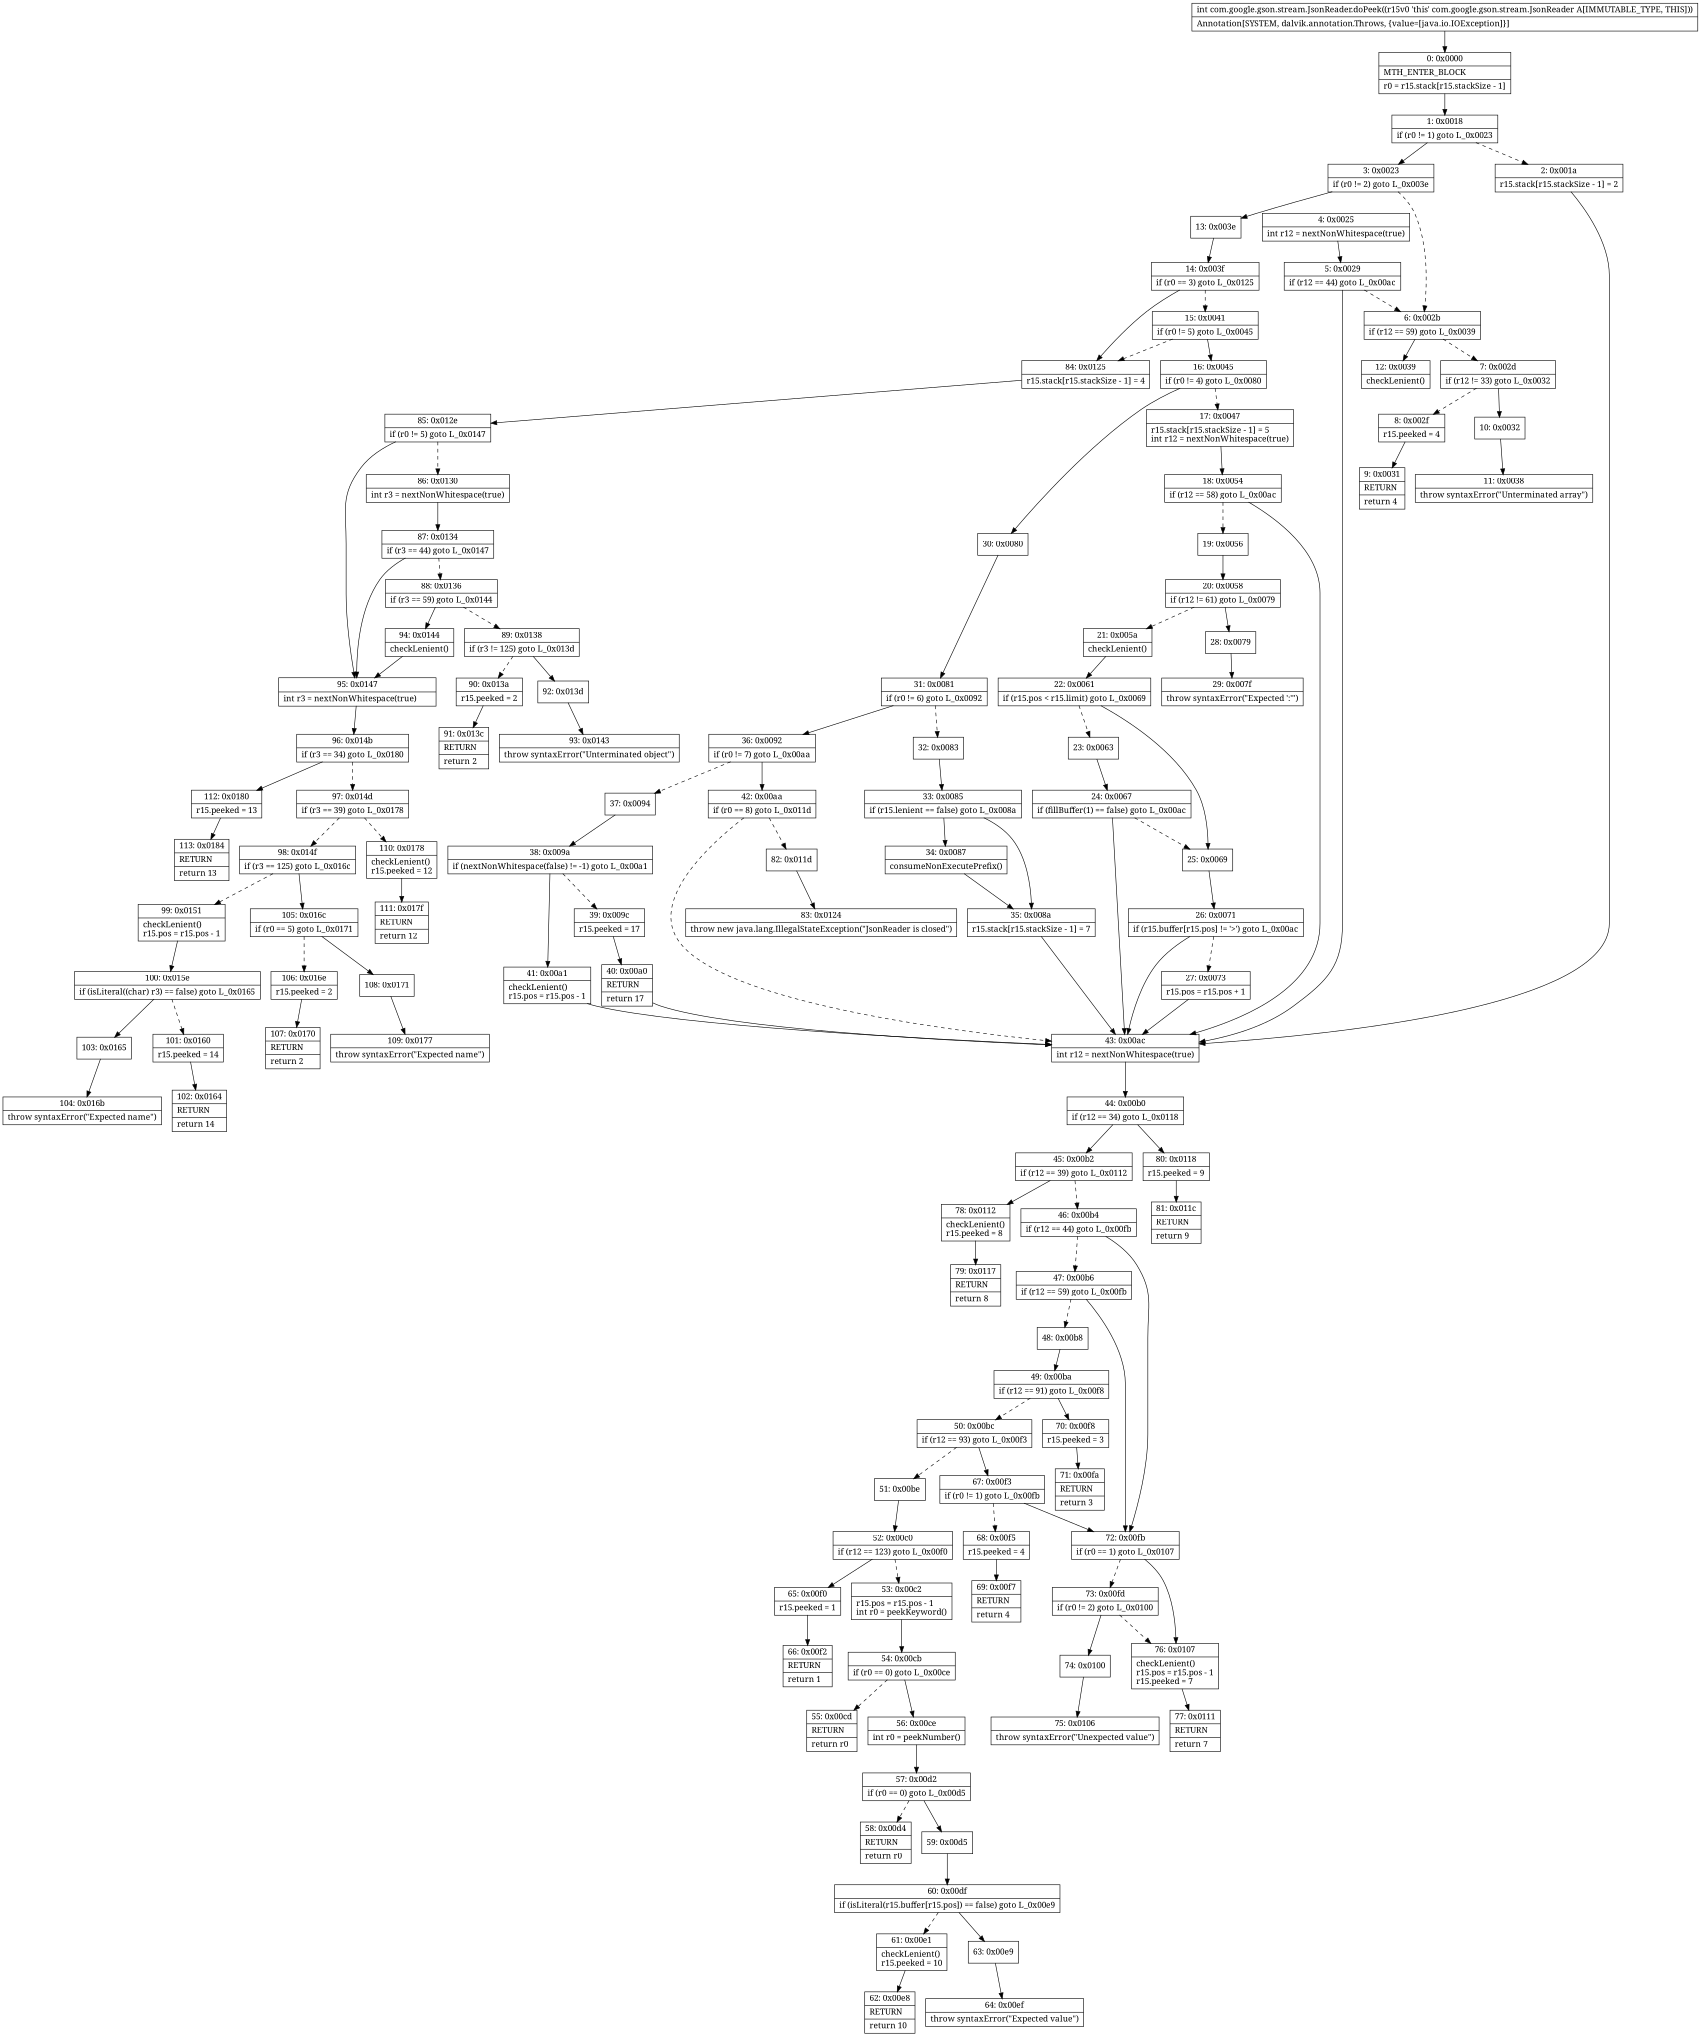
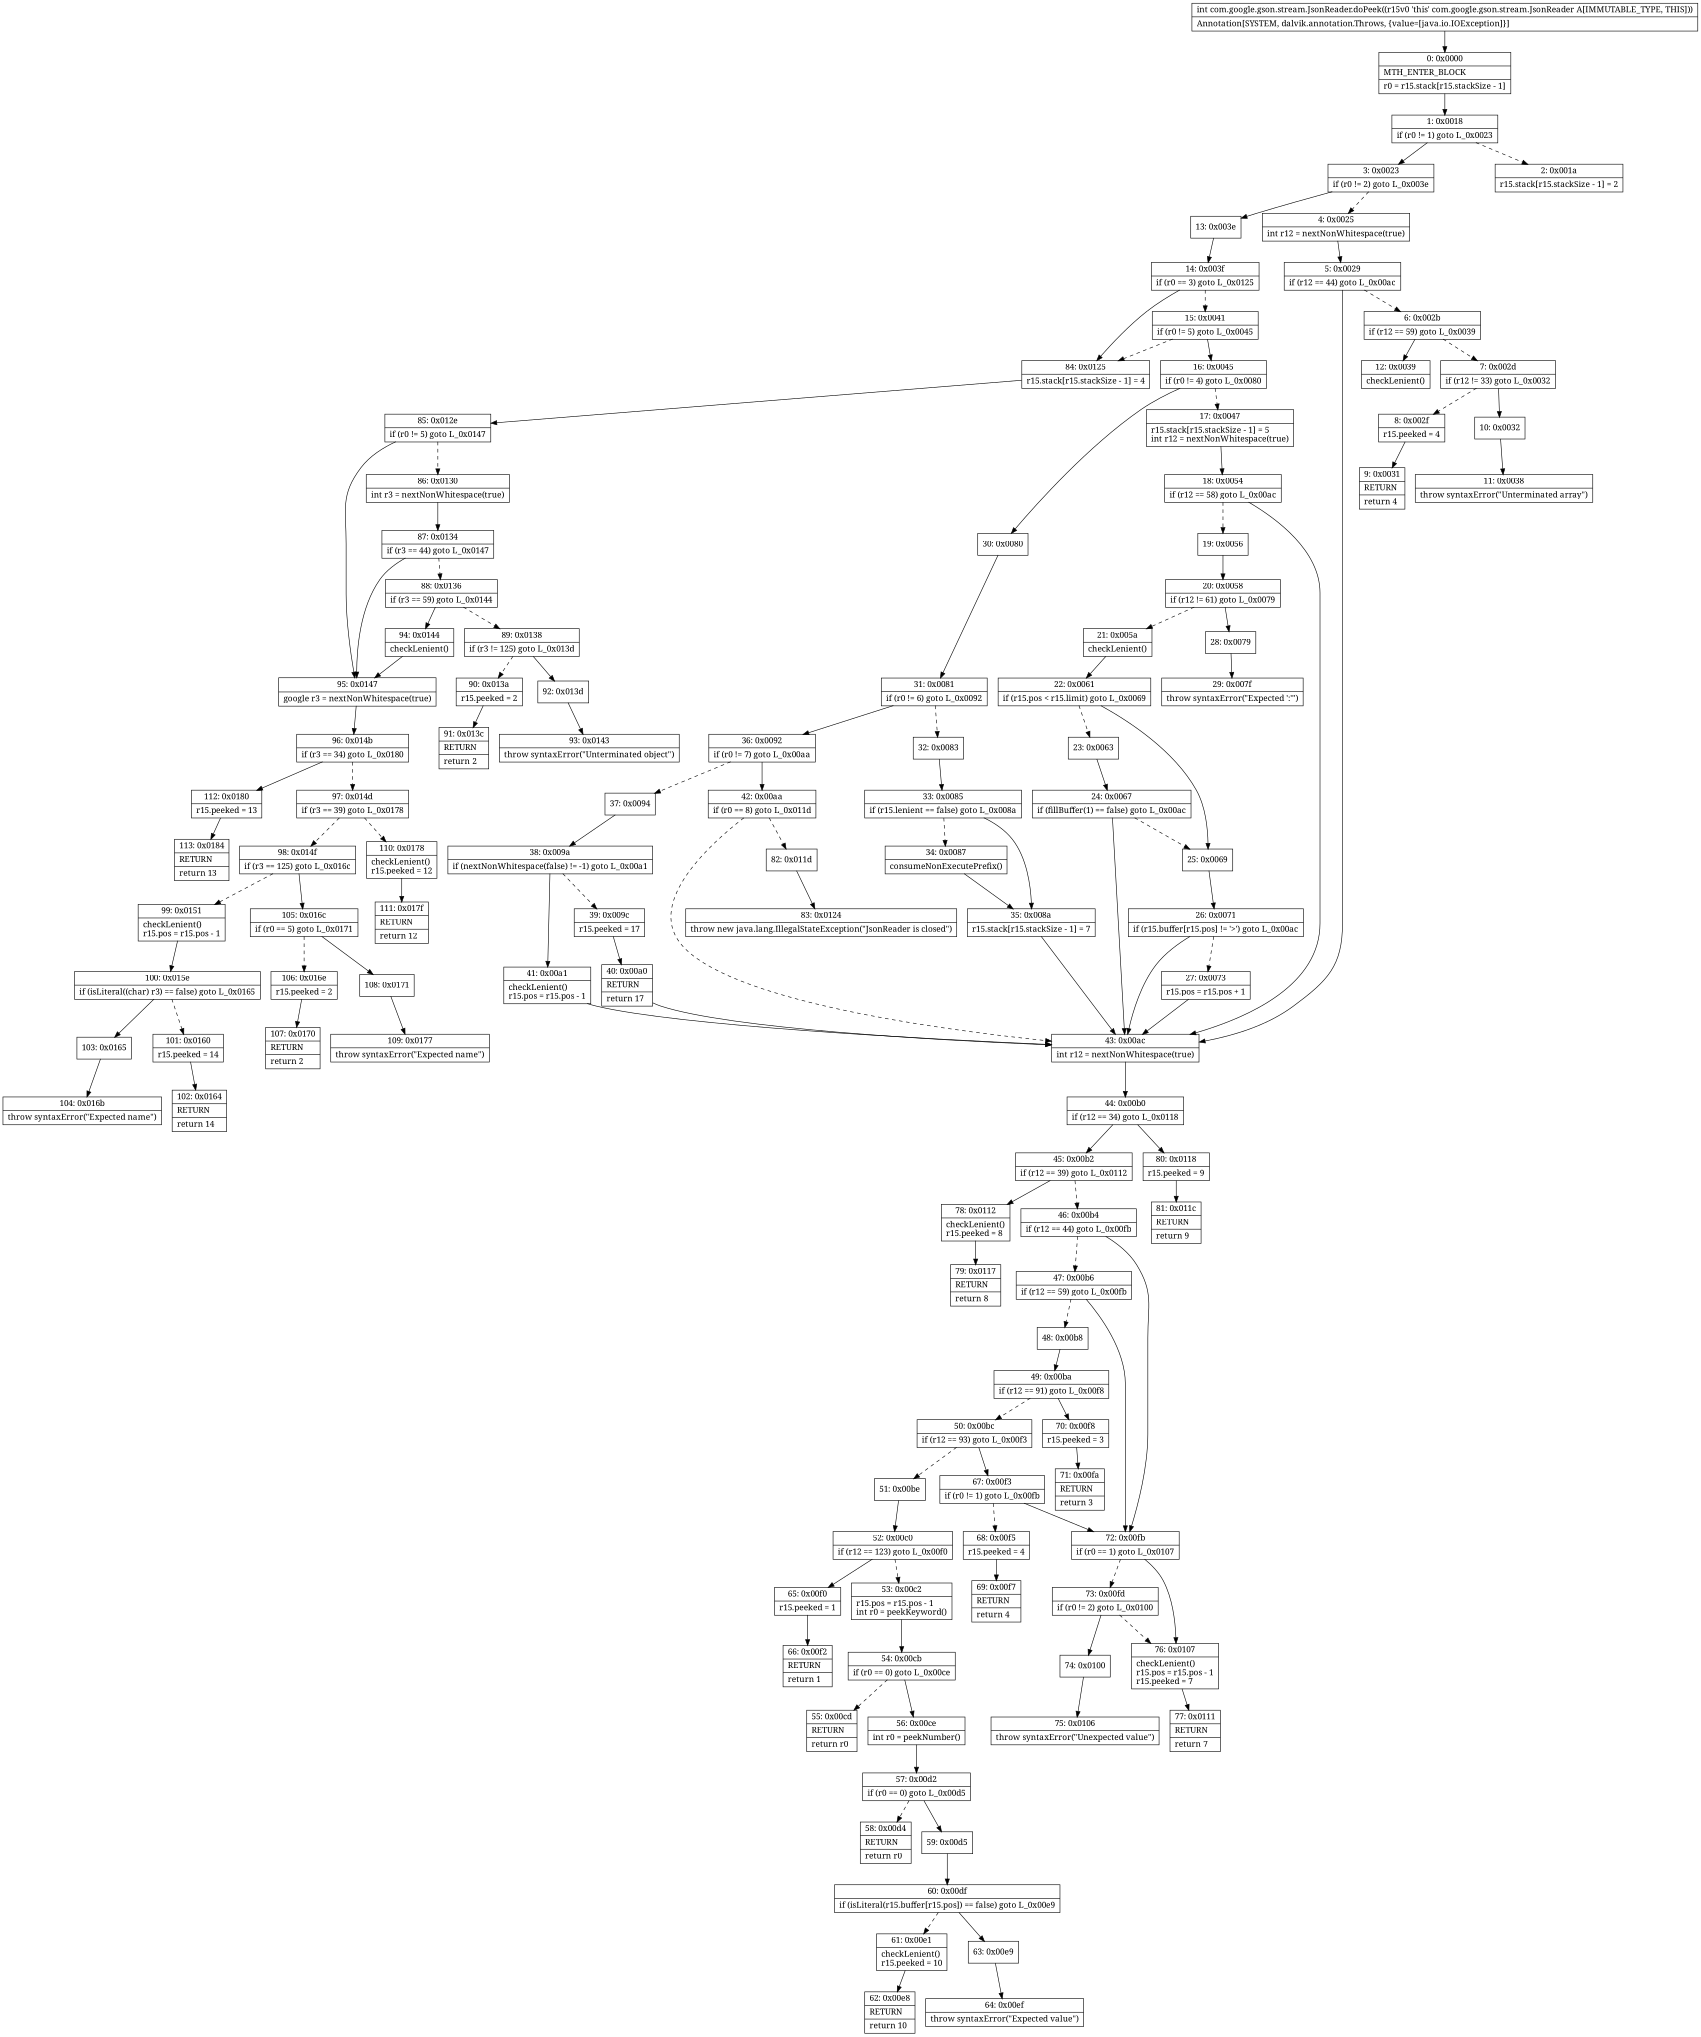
edge "3: 0x0023" -> "6: 0x002b": now "3: 0x0023" -> "4: 0x0025"
node "95: 0x0147": text "int r3 = nextNonWhitespace(true)" -> "google r3 = nextNonWhitespace(true)"
edge "2: 0x001a" -> "43: 0x00ac": removed
edge "33: 0x0085" -> "34: 0x0087": style solid -> dashed
